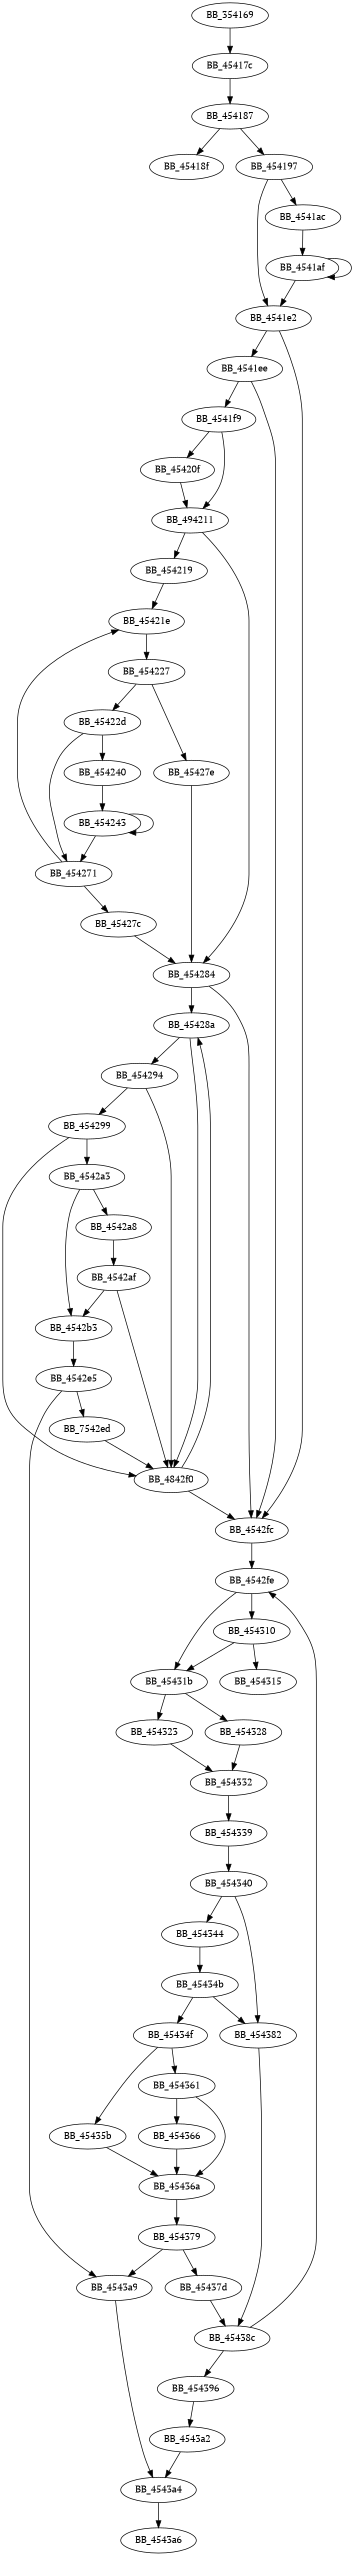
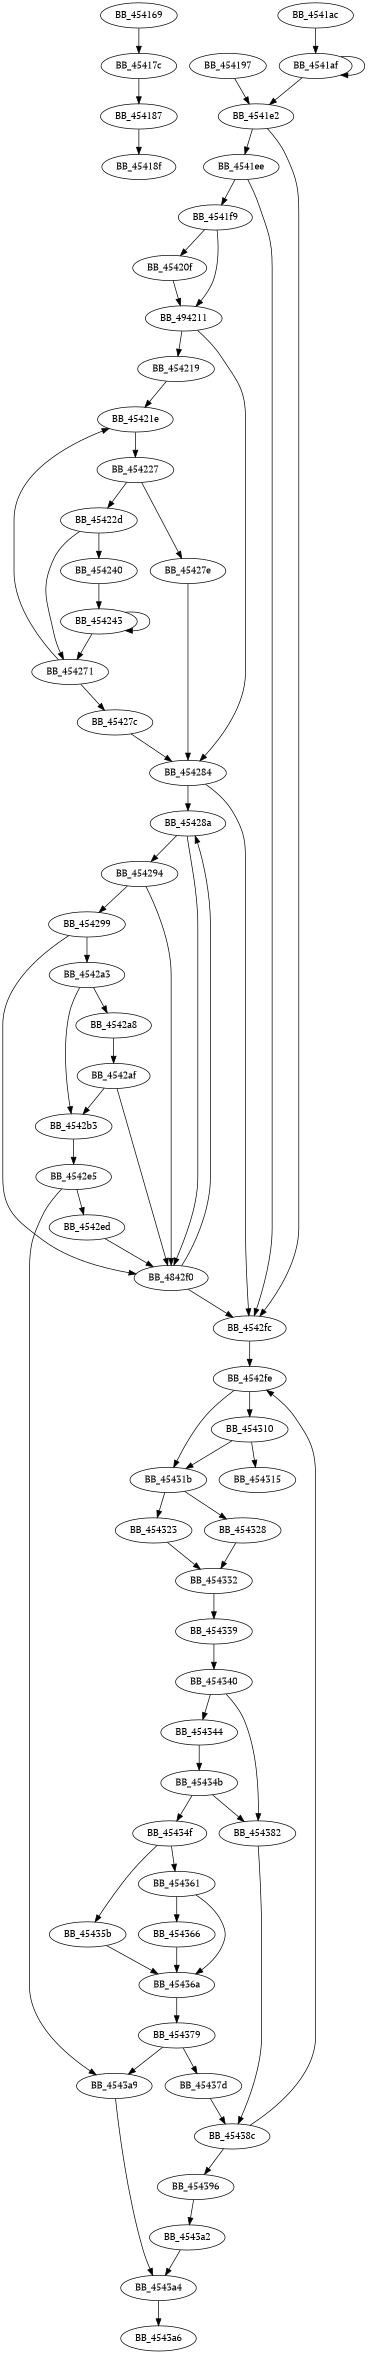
node "BB_354169": label "BB_354169" -> "BB_454169"
edge "BB_454187" -> "BB_454197": removed
edge "BB_454197" -> "BB_4541ac": removed
node "BB_7542ed": label "BB_7542ed" -> "BB_4542ed"
